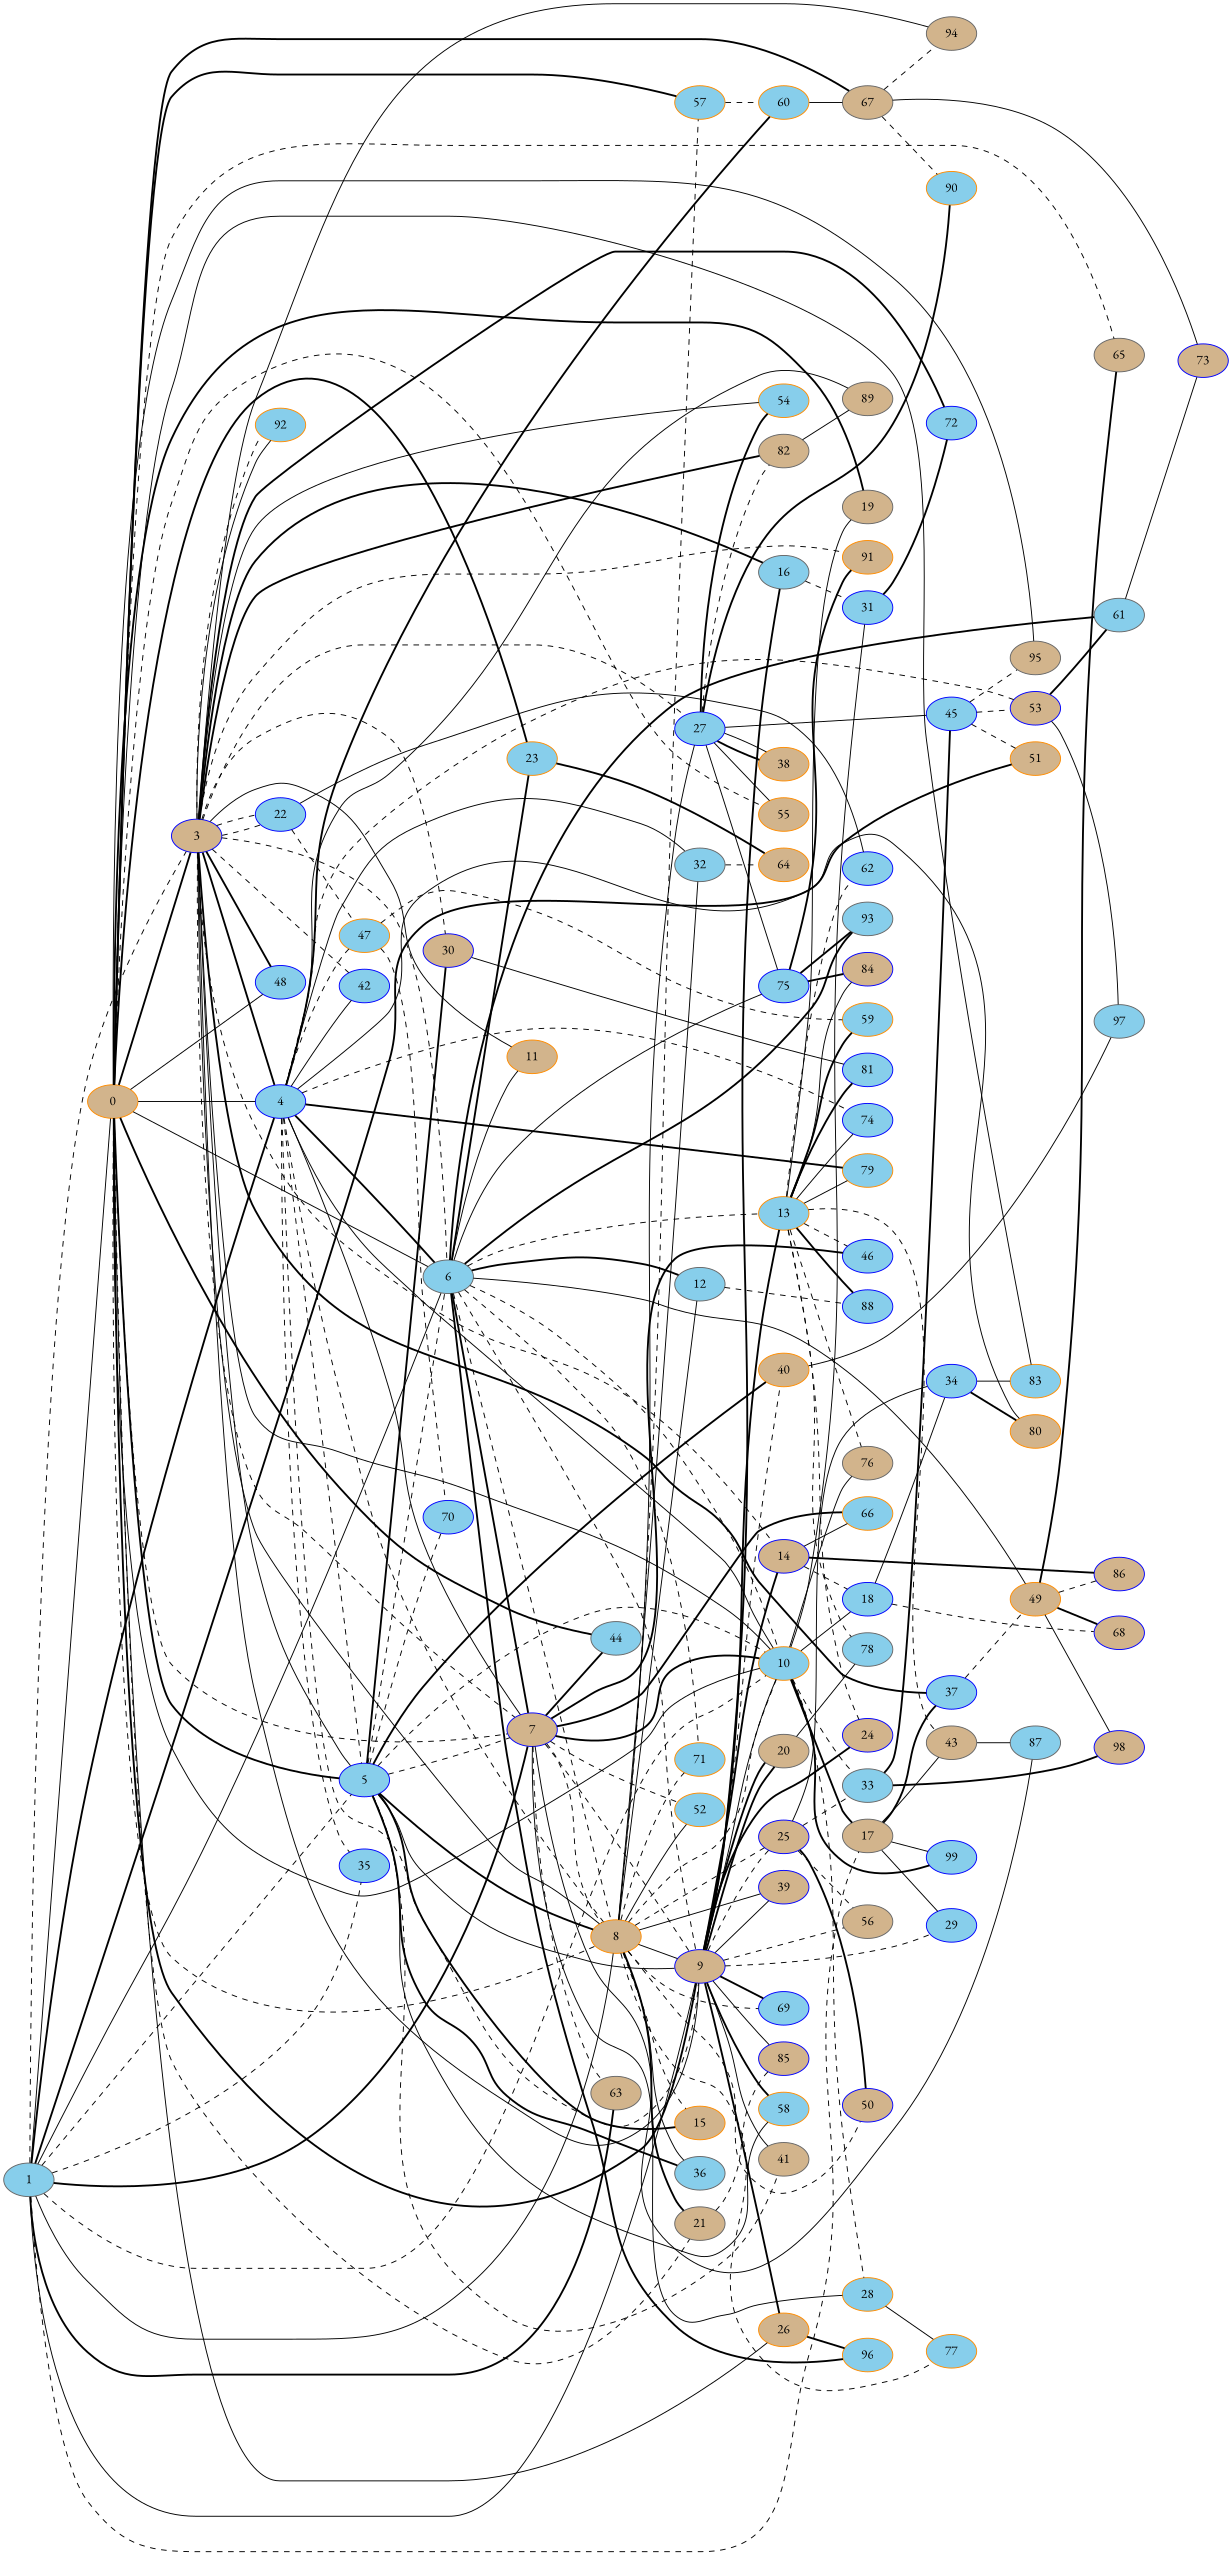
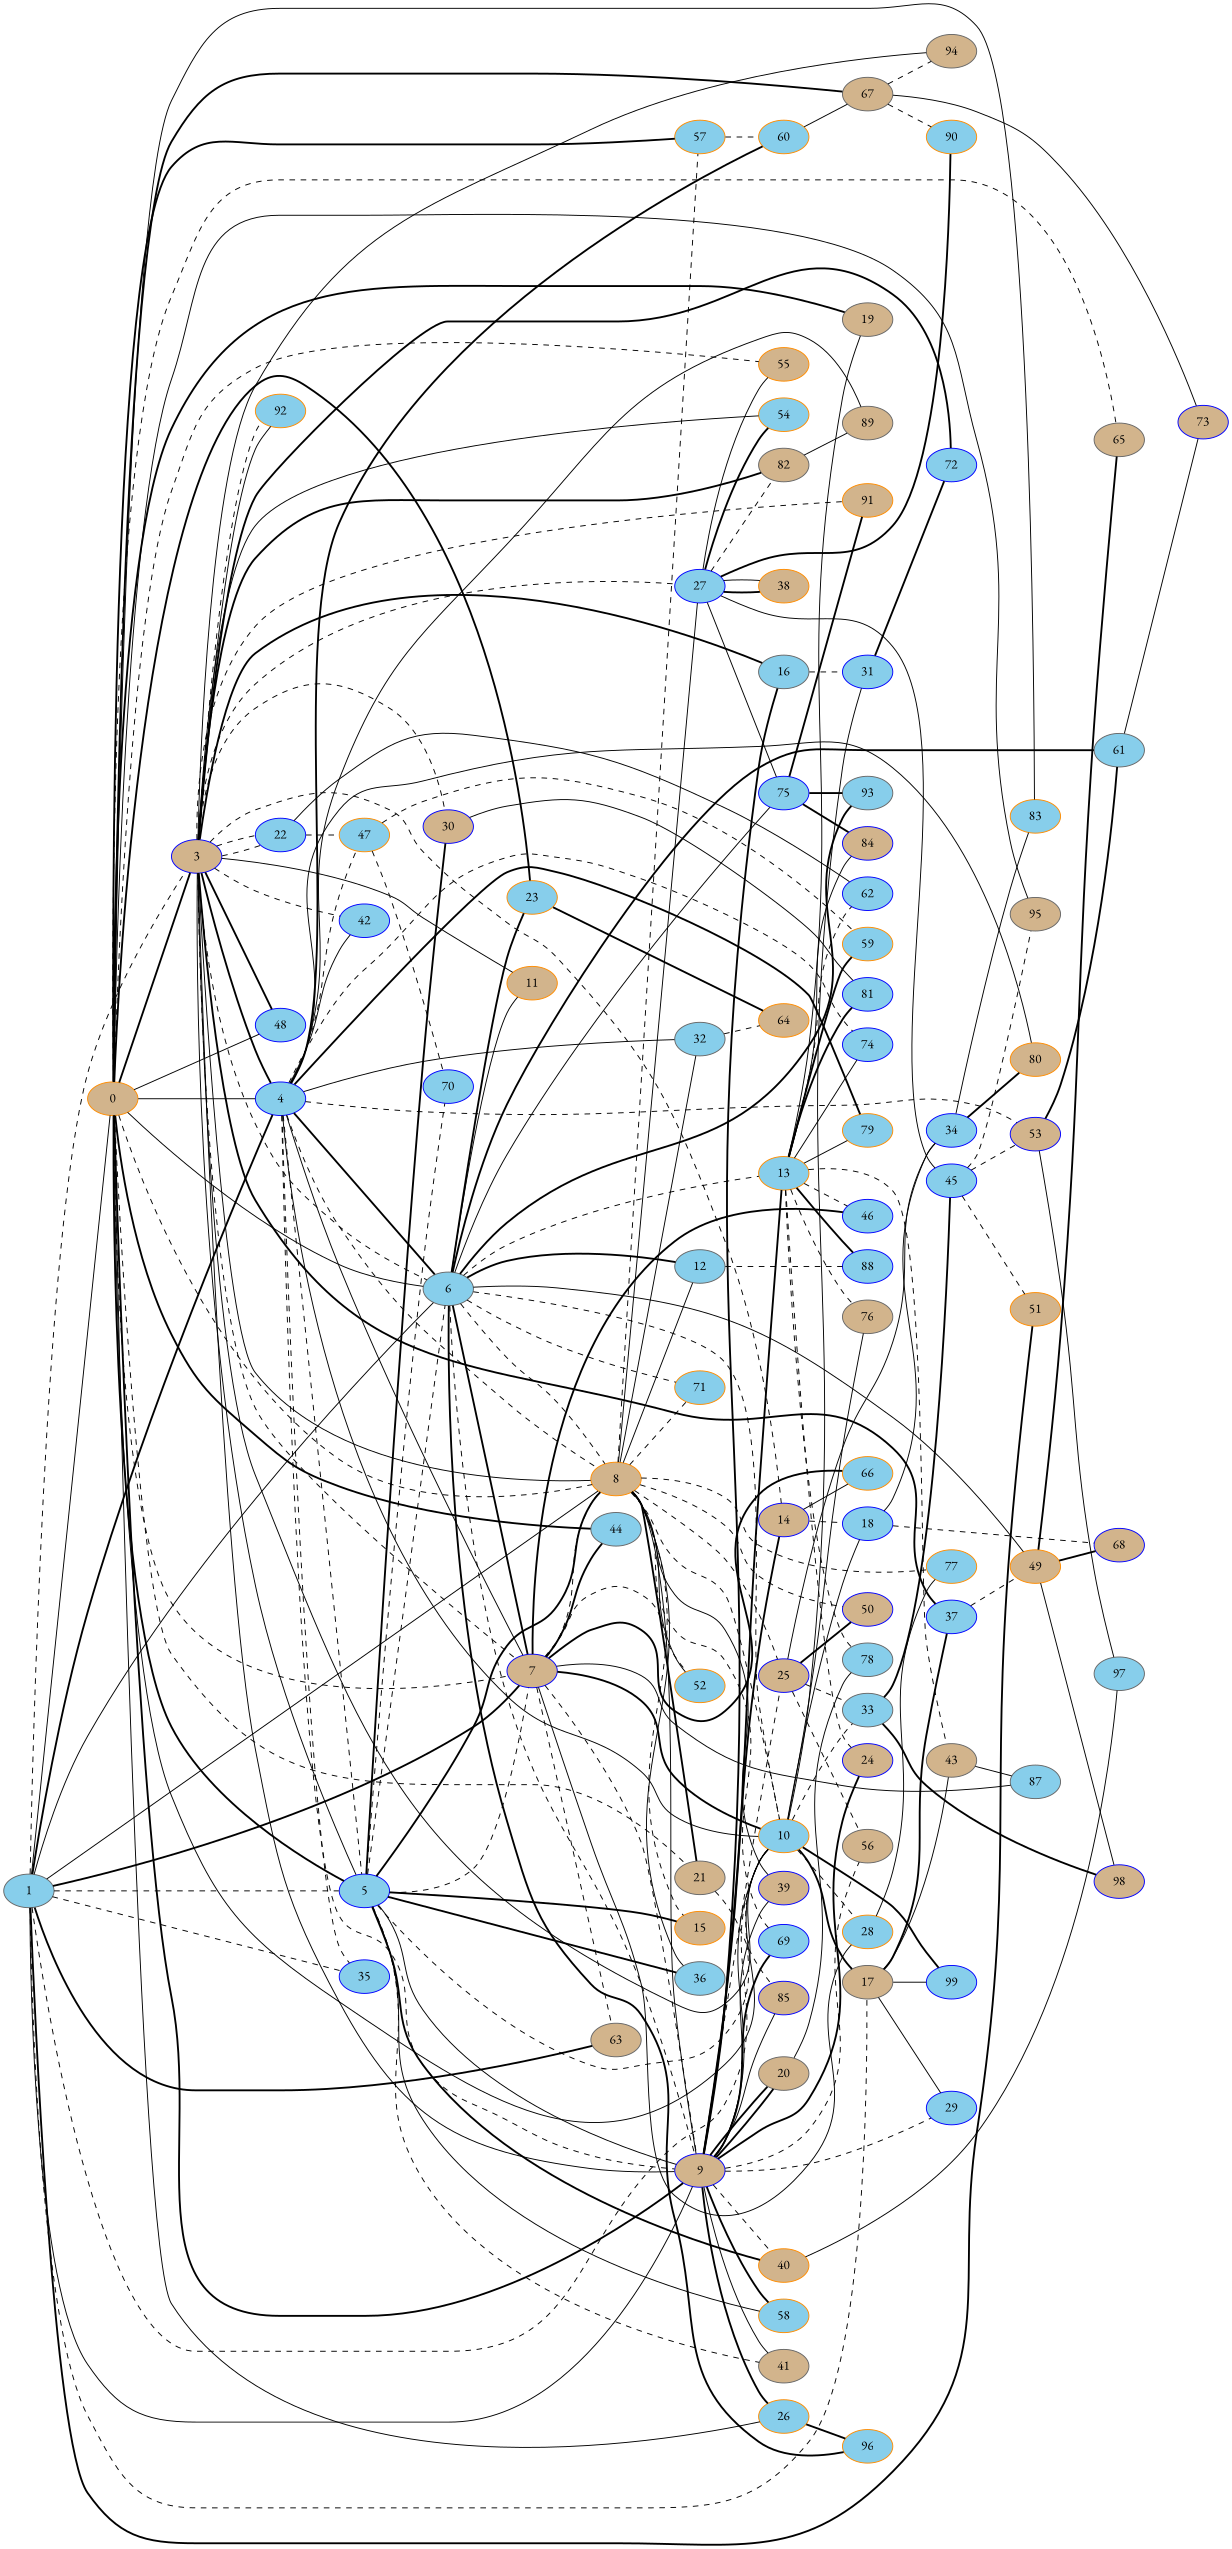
node "86": removed
node "26": fillcolor tan -> skyblue
